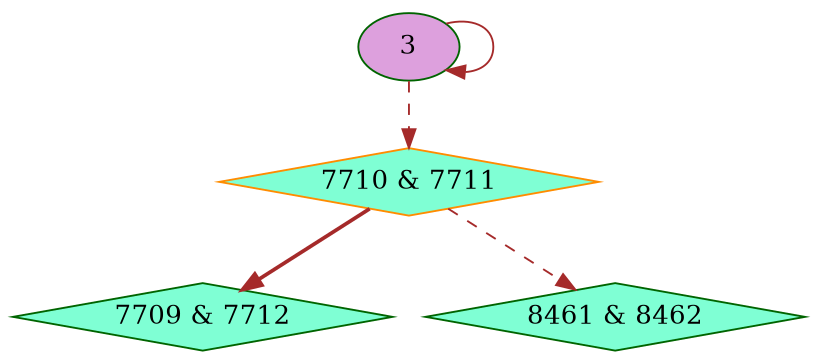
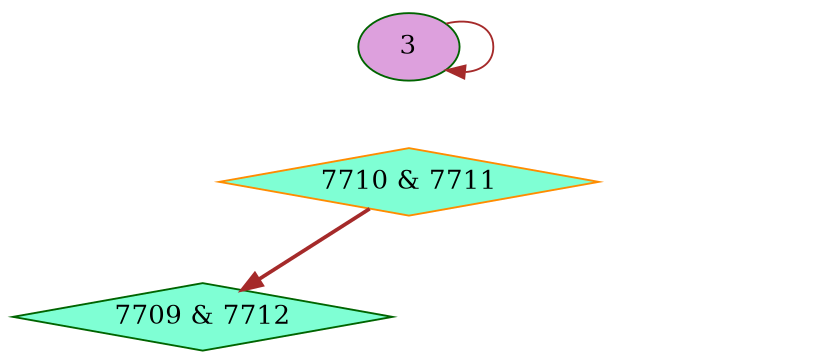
edge "3" -> "7710 & 7711": removed
node "8461 & 8462": removed
